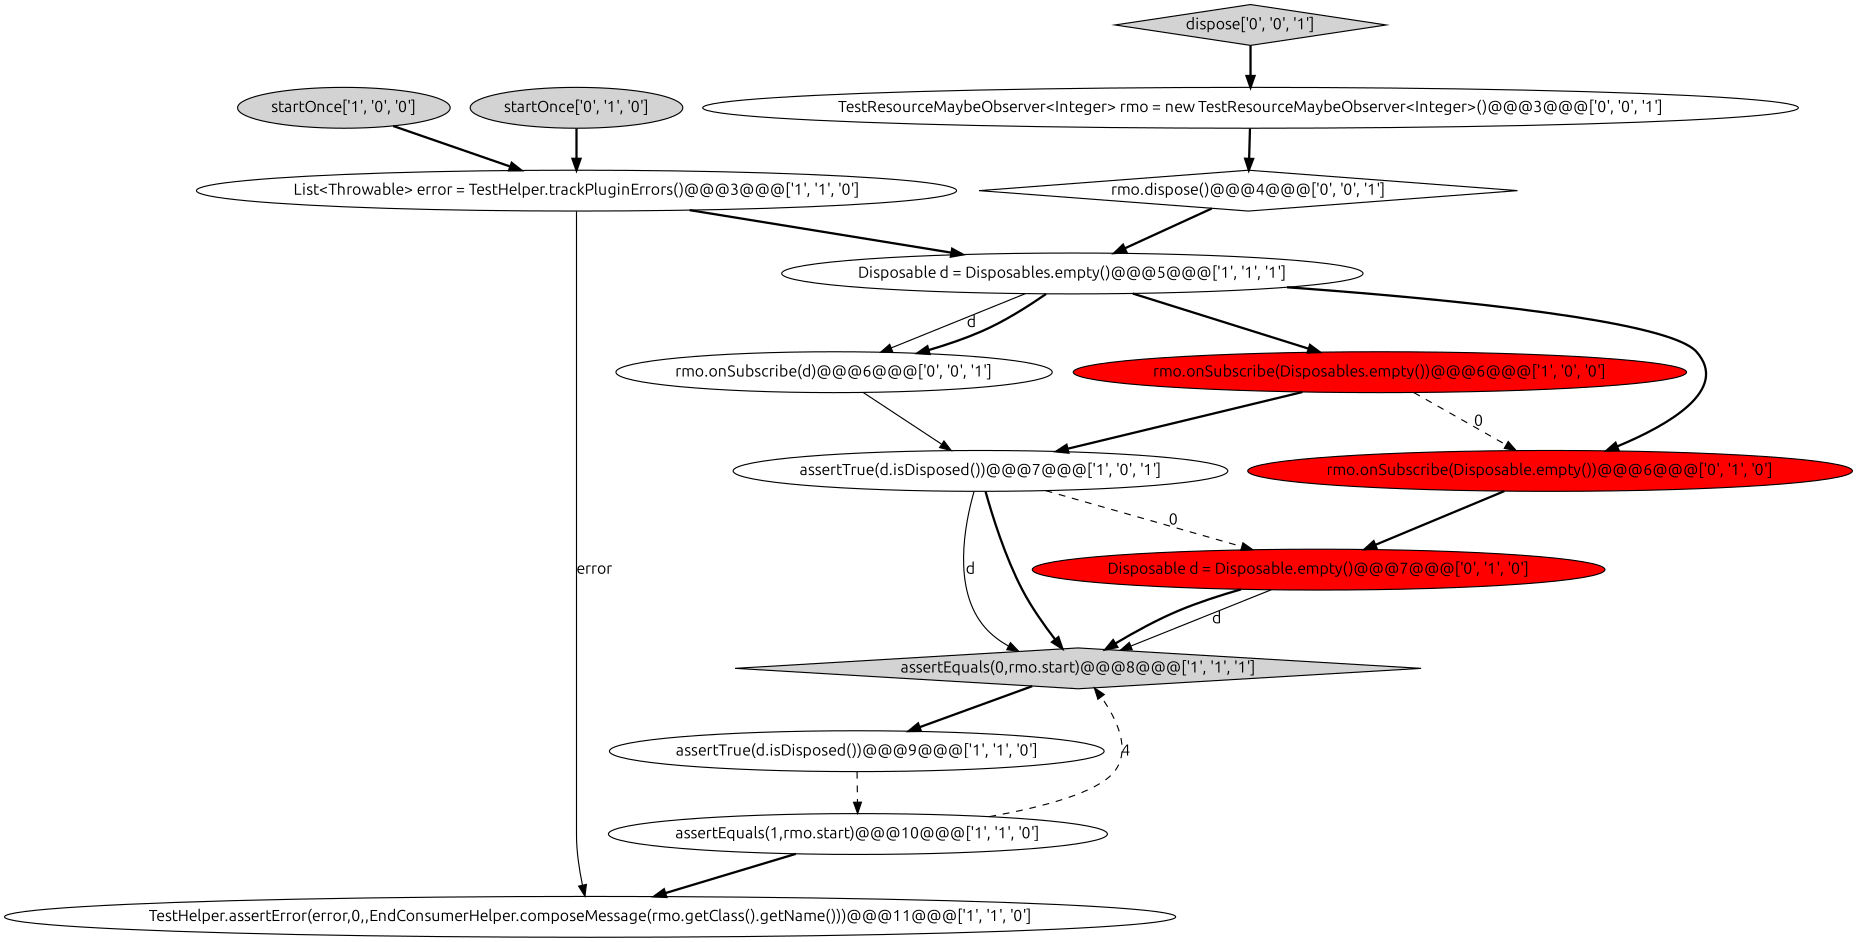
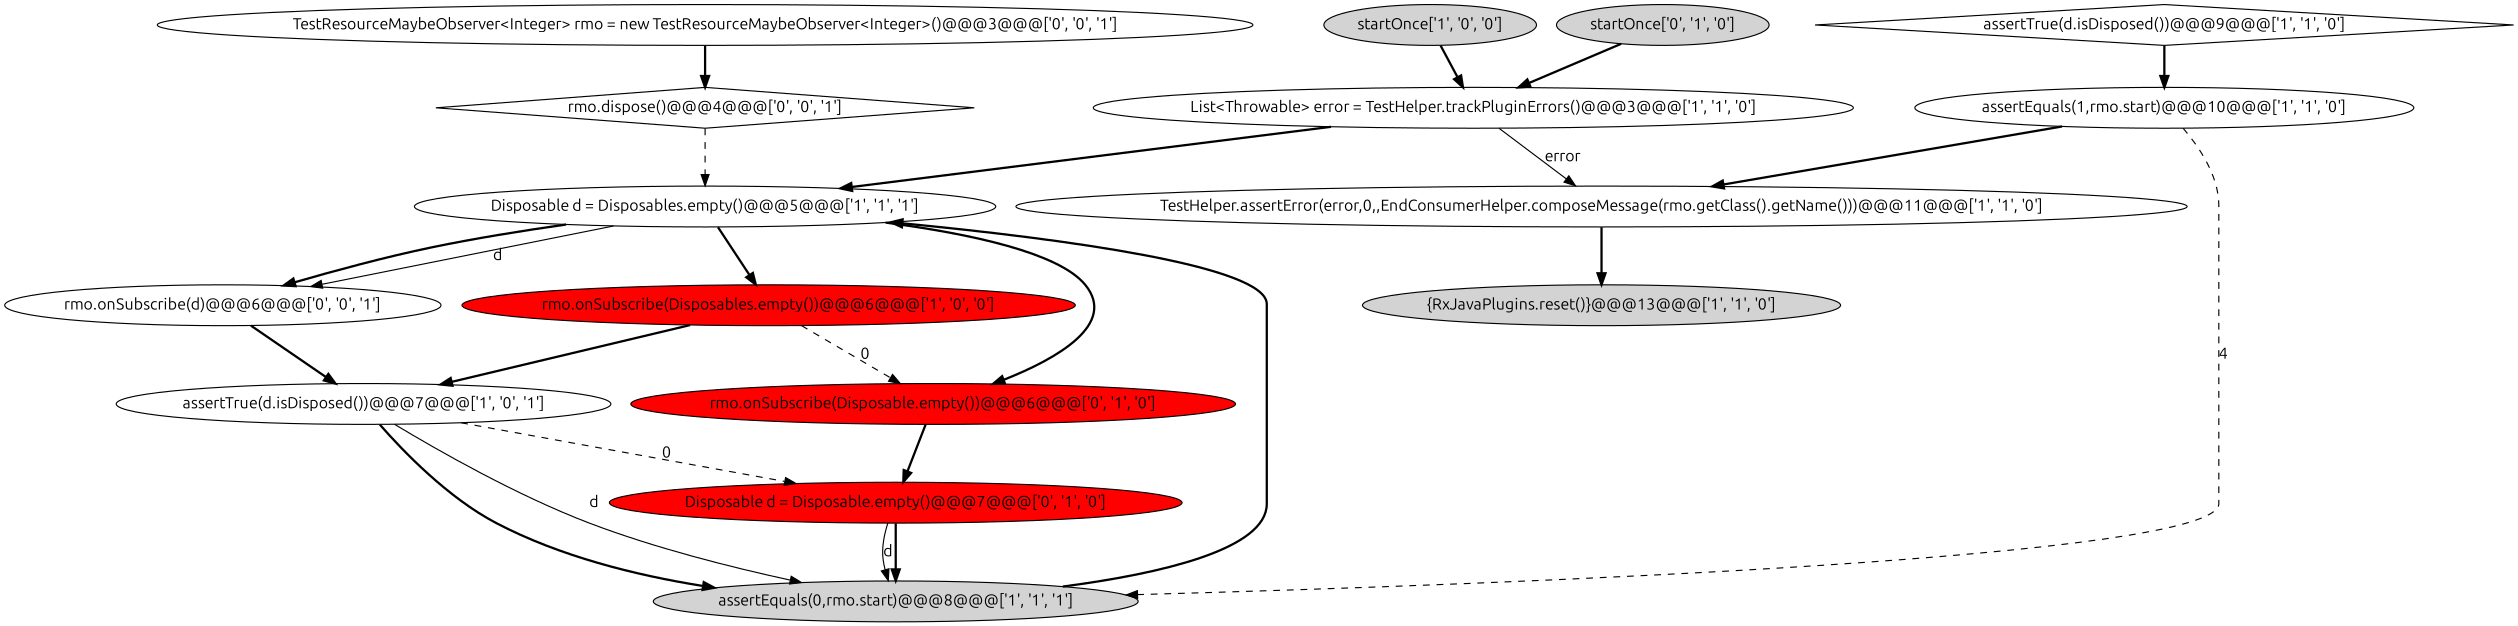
node "dispose['0', '0', '1']": removed
edge "rmo.dispose()@@@4@@@['0', '0', '1']" -> "Disposable d = Disposables.empty()@@@5@@@['1', '1', '1']": style bold -> dashed
node "{RxJavaPlugins.reset()}@@@13@@@['1', '1', '0']": added
edge "rmo.onSubscribe(d)@@@6@@@['0', '0', '1']" -> "assertTrue(d.isDisposed())@@@7@@@['1', '0', '1']": style solid -> bold
node "assertEquals(0,rmo.start)@@@8@@@['1', '1', '1']": shape diamond -> ellipse
edge "assertEquals(0,rmo.start)@@@8@@@['1', '1', '1']" -> "assertTrue(d.isDisposed())@@@9@@@['1', '1', '0']": now "assertEquals(0,rmo.start)@@@8@@@['1', '1', '1']" -> "Disposable d = Disposables.empty()@@@5@@@['1', '1', '1']"
node "assertTrue(d.isDisposed())@@@9@@@['1', '1', '0']": shape ellipse -> diamond
edge "assertTrue(d.isDisposed())@@@9@@@['1', '1', '0']" -> "assertEquals(1,rmo.start)@@@10@@@['1', '1', '0']": style dashed -> bold
